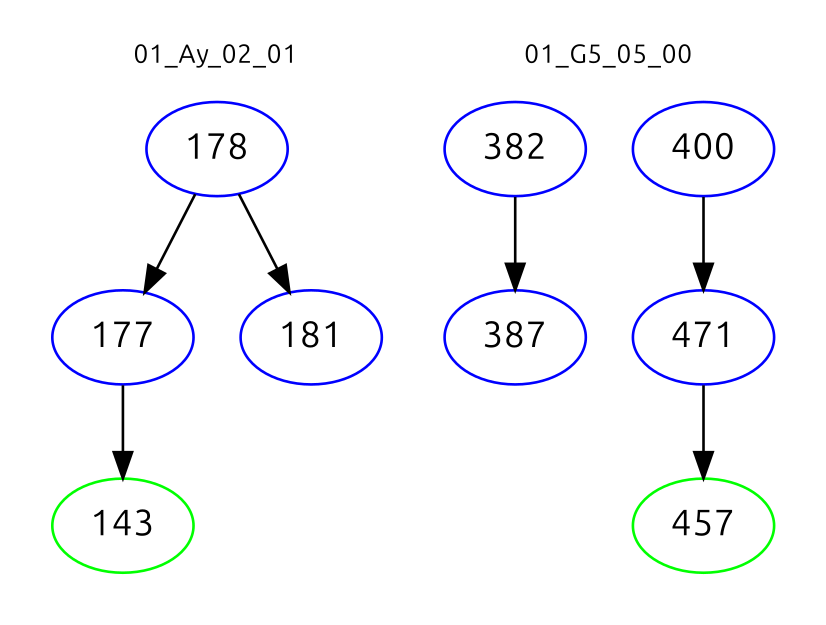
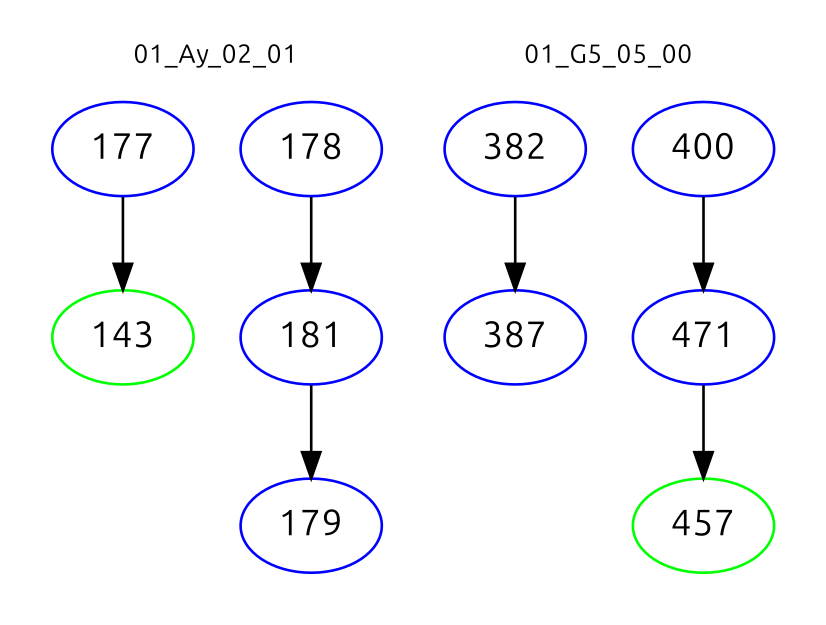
edge "178" -> "177": removed
node "179": added
